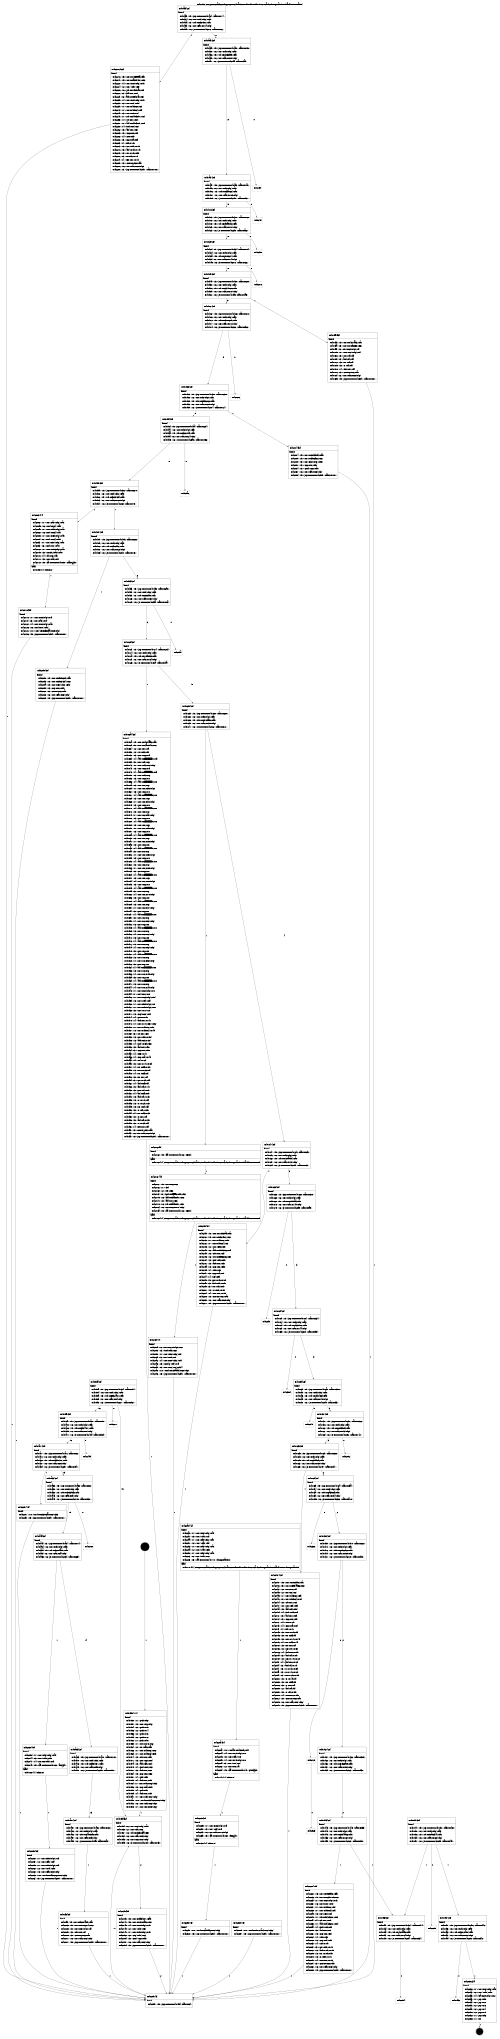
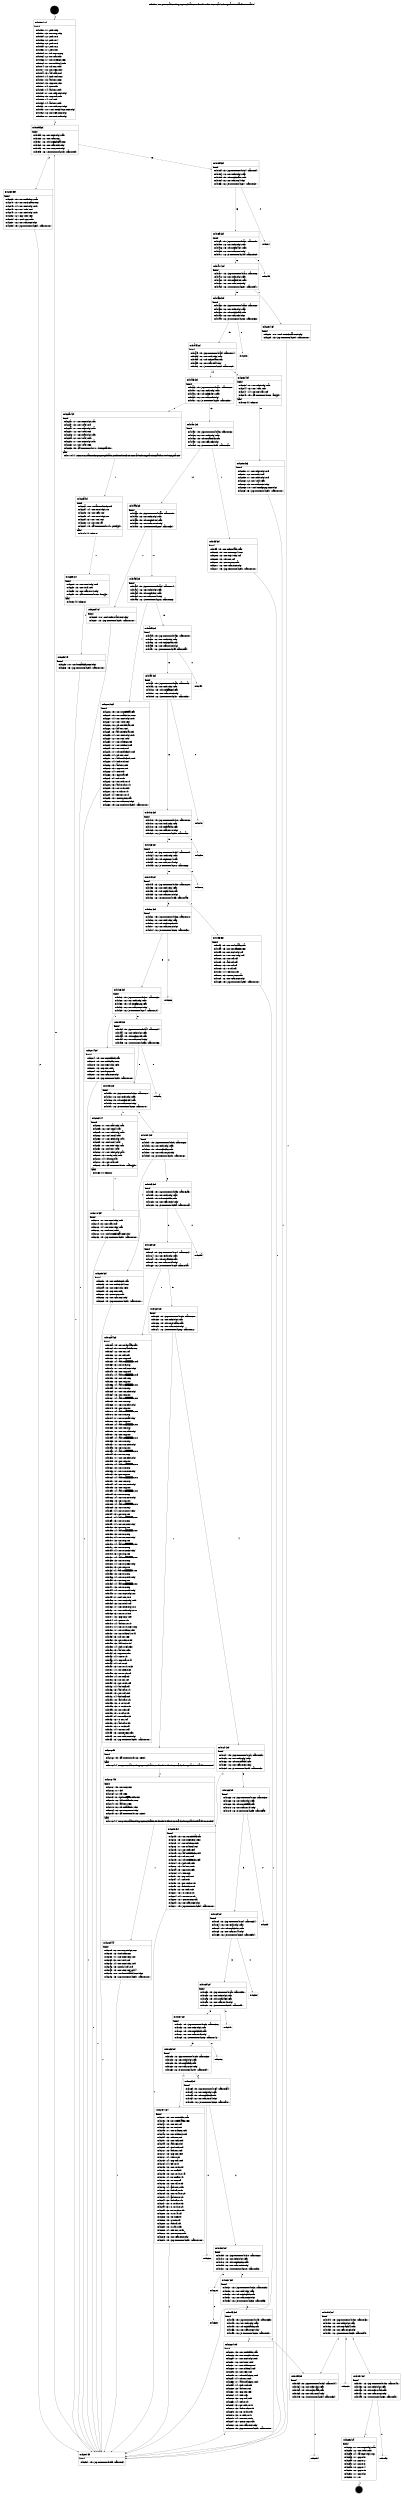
edge "0x401a6b [28]" -> "0x4022a0 [42]": added, label "1"
node "0x401aa3 [28]": added
edge "0x4019df [28]" -> "0x4019bf [32]": reversed
edge "0x40203d [19]" -> "0x402050 [36]": label " 1" -> " 10"
